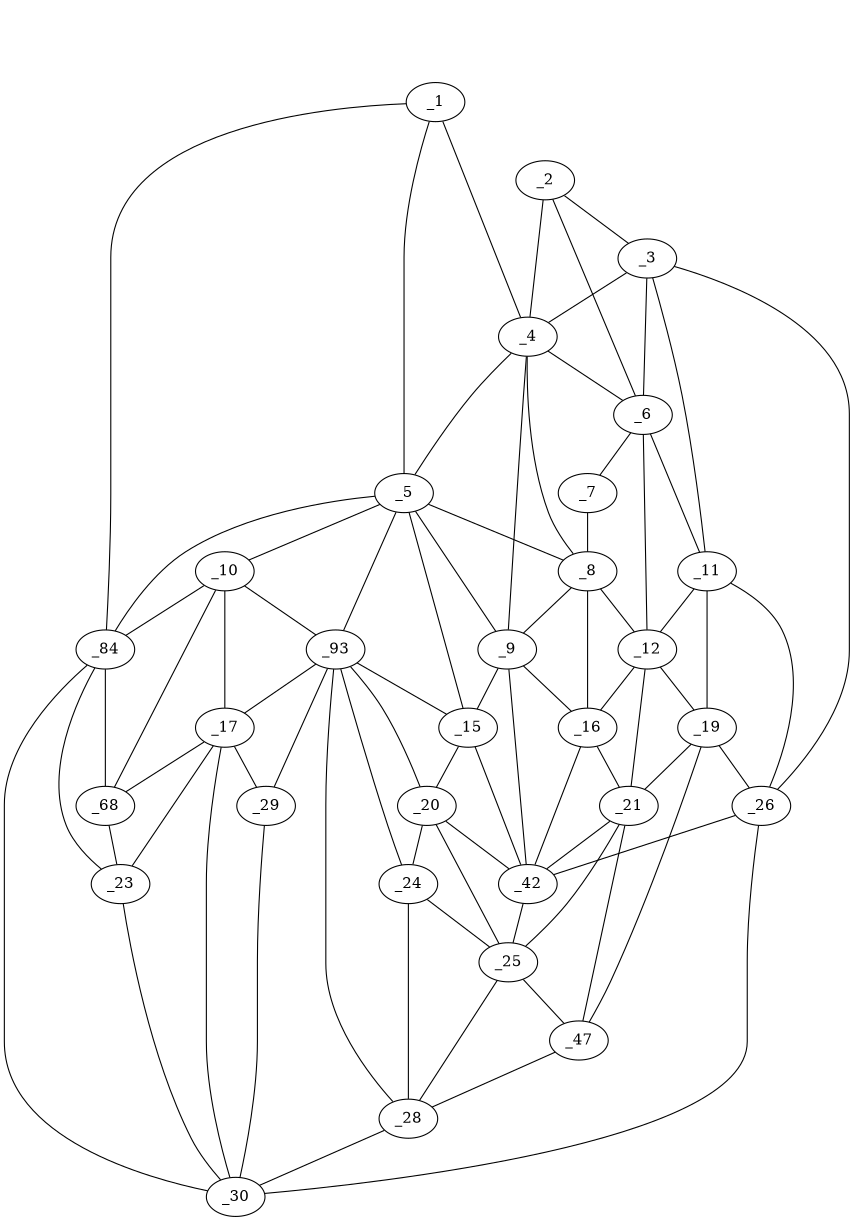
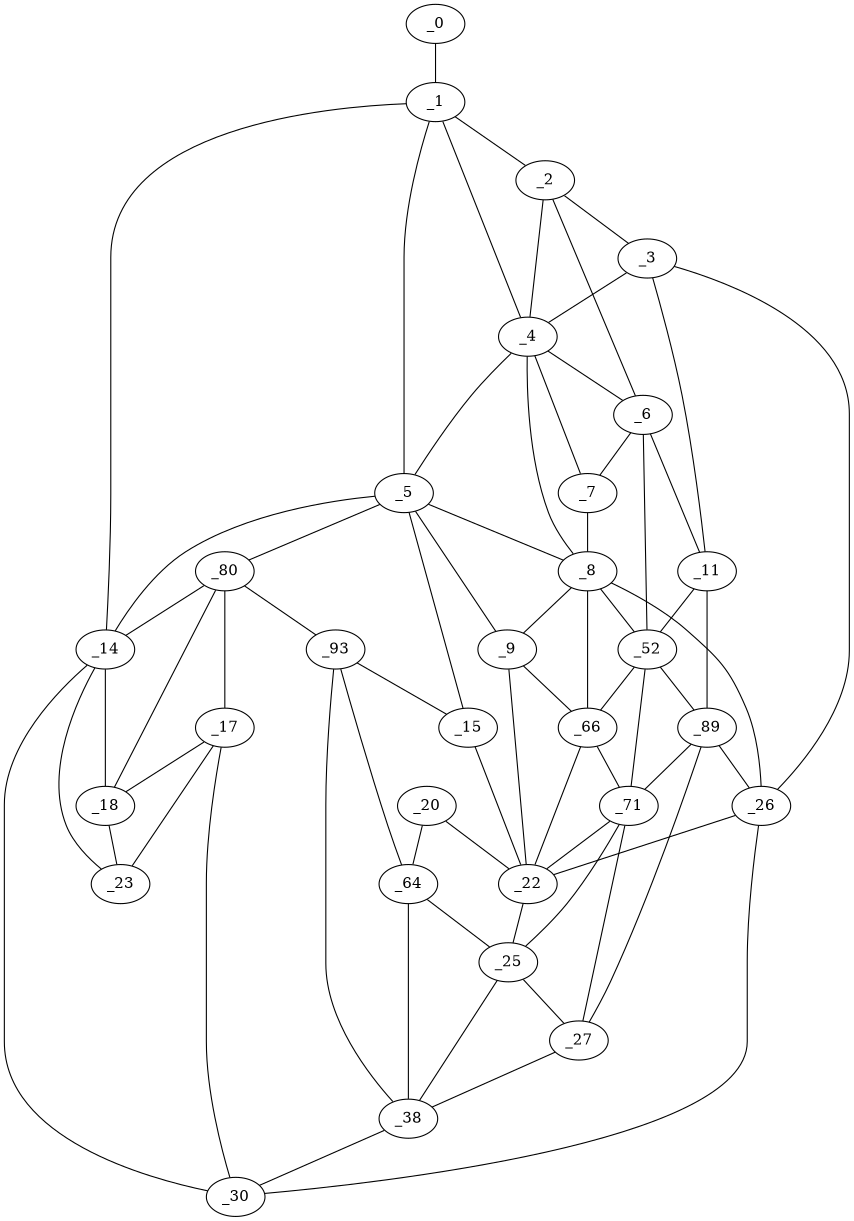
node "_0": added
edge "_1" -- "_2": added
edge "_3" -- "_6": removed
edge "_4" -- "_9": now "_4" -- "_7"
node "_10": label "_10" -> "_80"
edge "_5" -- "_93": removed
node "_84": label "_84" -> "_14"
node "_12": label "_12" -> "_52"
edge "_11" -- "_26": now "_8" -- "_26"
edge "_93" -- "_17": removed
edge "_9" -- "_15": removed
edge "_93" -- "_20": removed
node "_16": label "_16" -> "_66"
node "_19": label "_19" -> "_89"
edge "_15" -- "_20": removed
node "_68": label "_68" -> "_18"
node "_29": removed
node "_21": label "_21" -> "_71"
node "_24": label "_24" -> "_64"
edge "_20" -- "_25": removed
node "_42": label "_42" -> "_22"
node "_47": label "_47" -> "_27"
edge "_23" -- "_30": removed
node "_28": label "_28" -> "_38"
